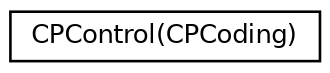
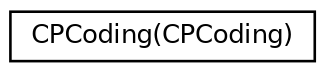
node "CPControl(CPCoding)": label "CPControl(CPCoding)" -> "CPCoding(CPCoding)"
